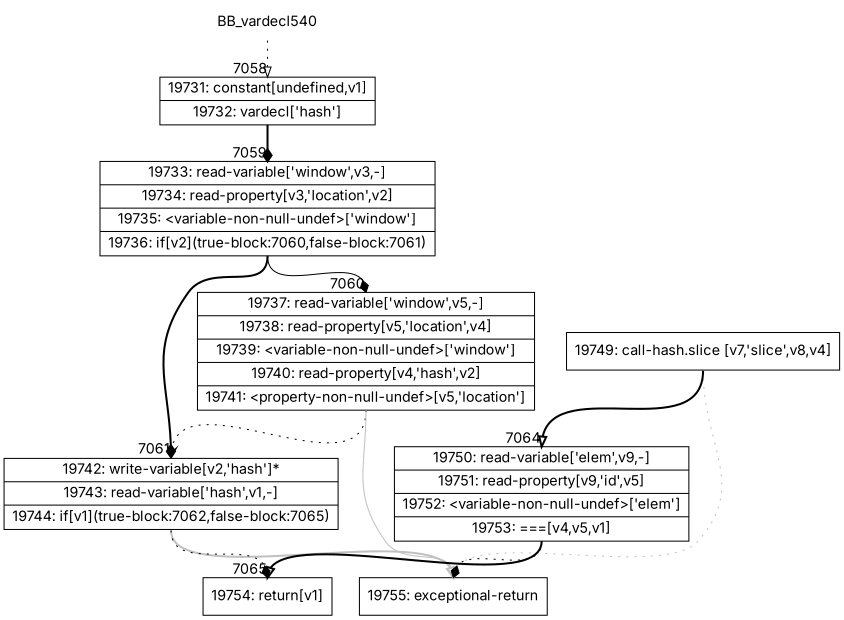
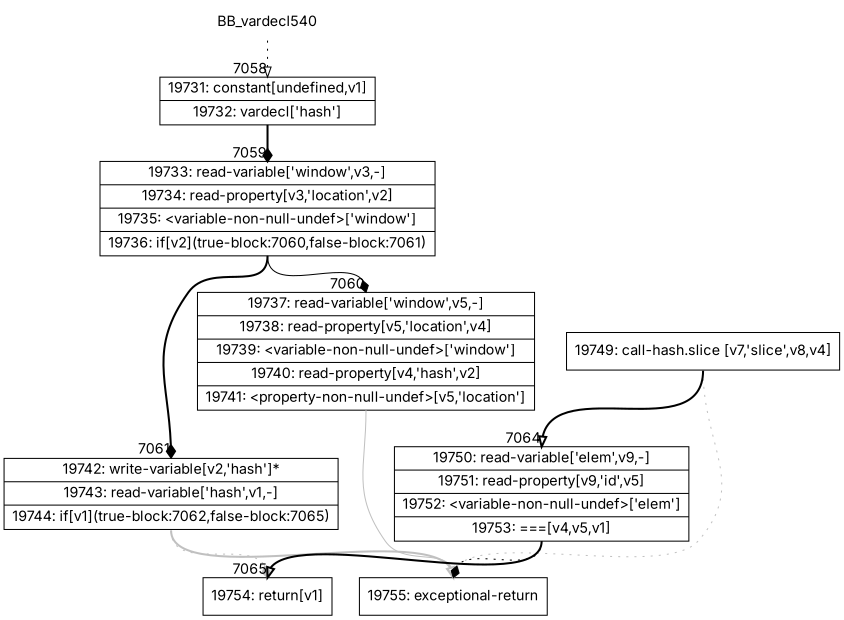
edge "19737: read-variable['window',v5,-]" -> "19742: write-variable[v2,'hash']*": removed
edge "19742: write-variable[v2,'hash']*" -> "19754: return[v1]": color black -> gray
